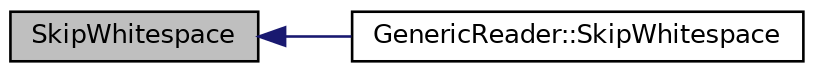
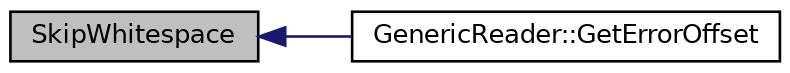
node "GenericReader::SkipWhitespace": label "GenericReader::SkipWhitespace" -> "GenericReader::GetErrorOffset"
